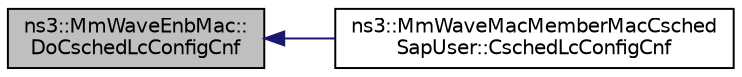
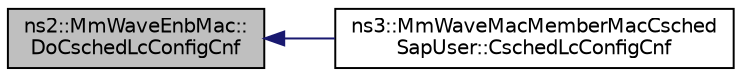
node "ns3::MmWaveEnbMac:: DoCschedLcConfigCnf": label "ns3::MmWaveEnbMac:: DoCschedLcConfigCnf" -> "ns2::MmWaveEnbMac:: DoCschedLcConfigCnf"
